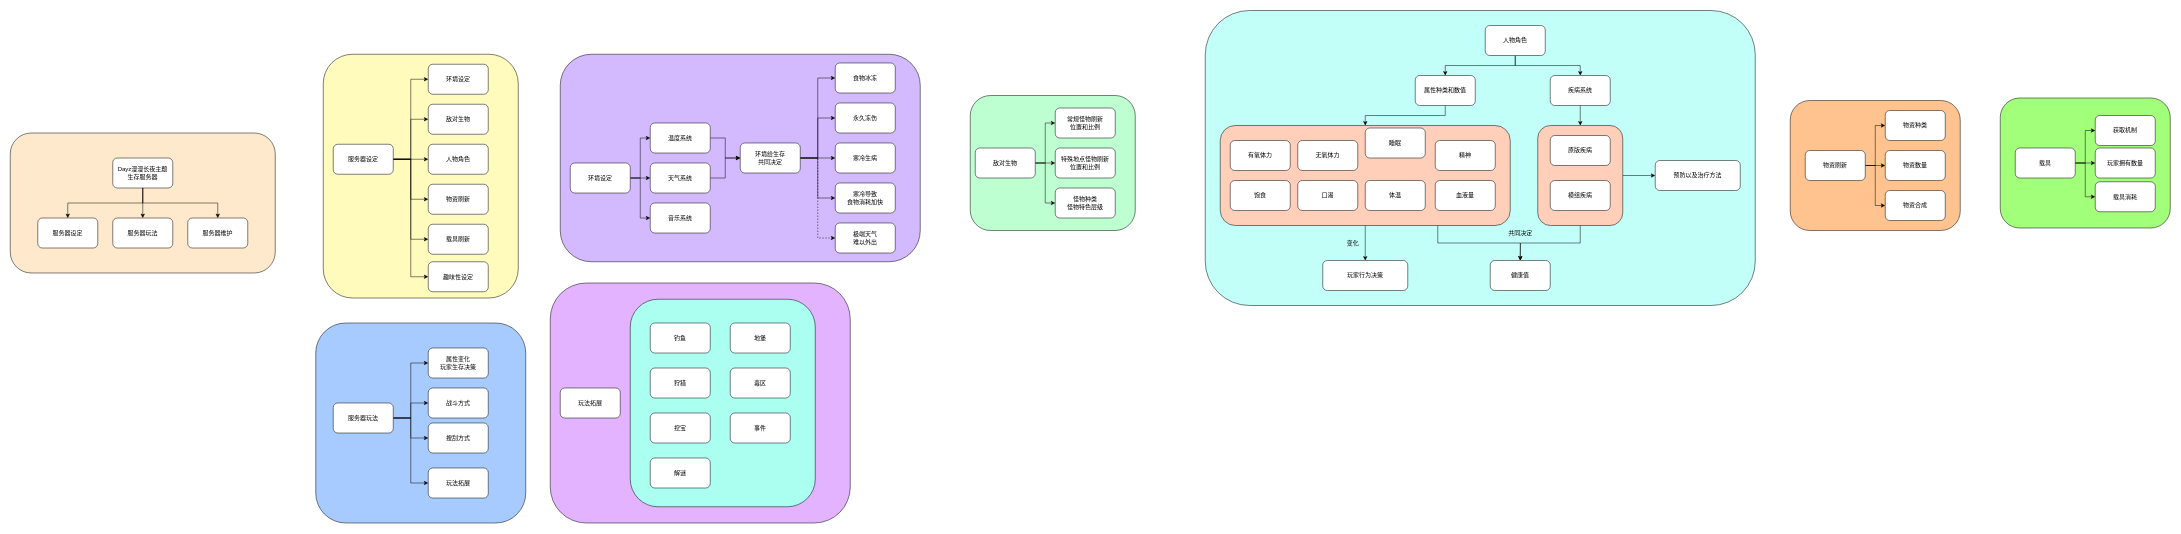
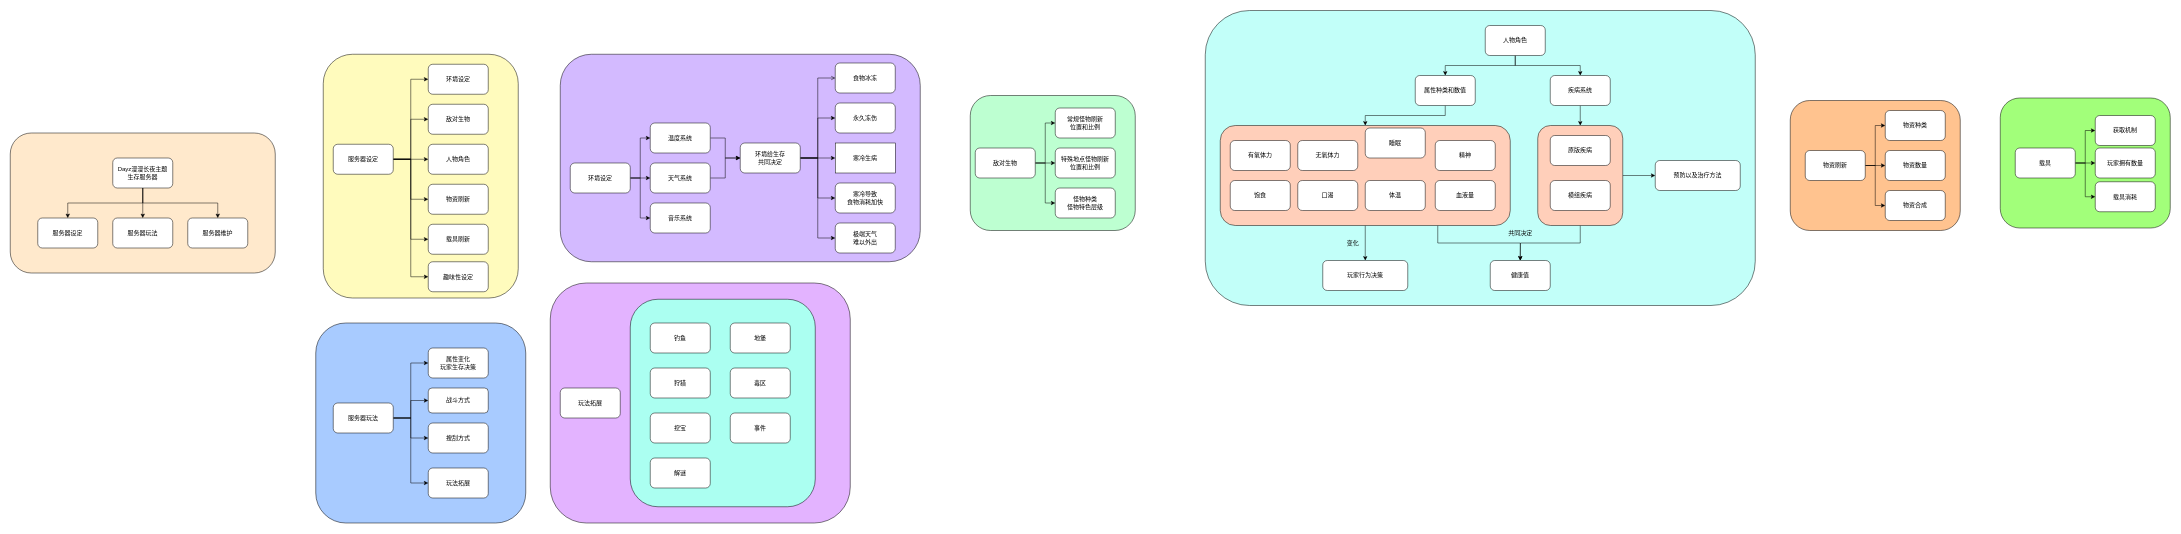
edge "环境给生存 共同决定" -> "食物冰冻": arrowhead classic -> open
node "寒冷生病": shape rounded rectangle -> rectangle
edge "环境给生存 共同决定" -> "极端天气 难以外出": style dashed -> solid
node "战斗方式": size 60x30 -> 60x25
